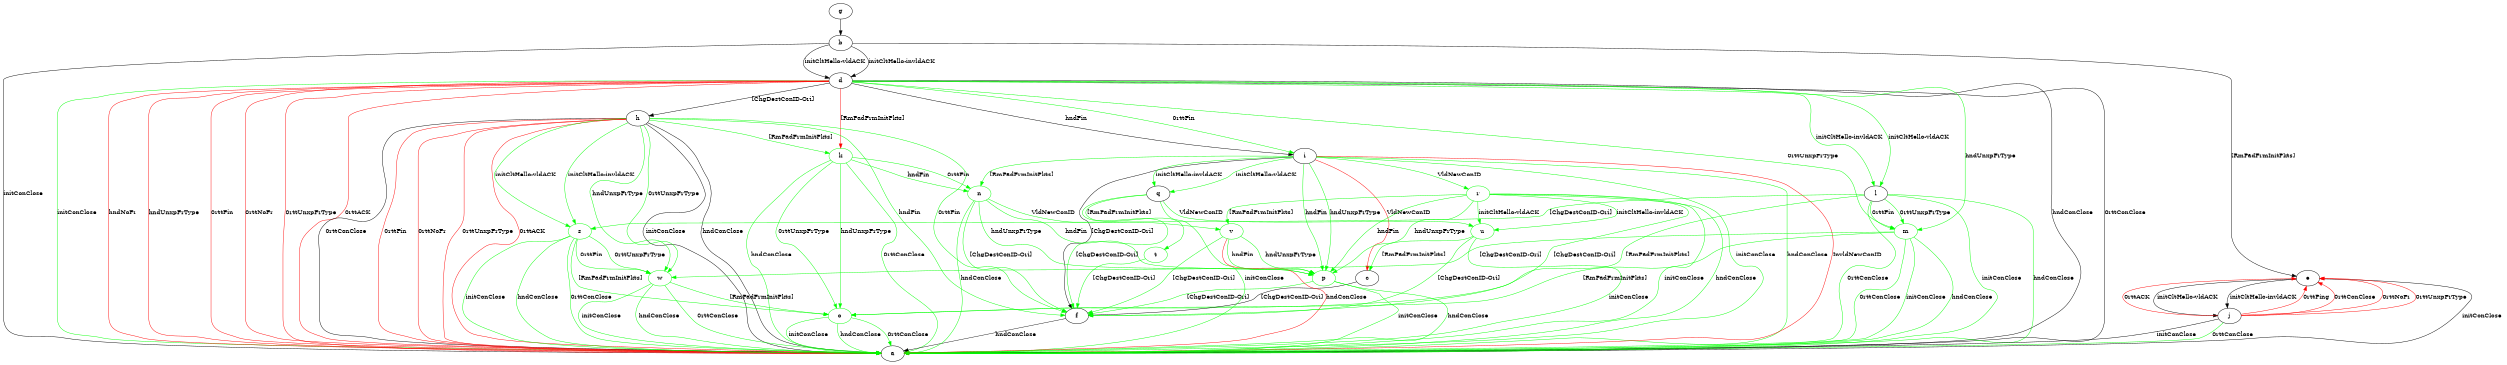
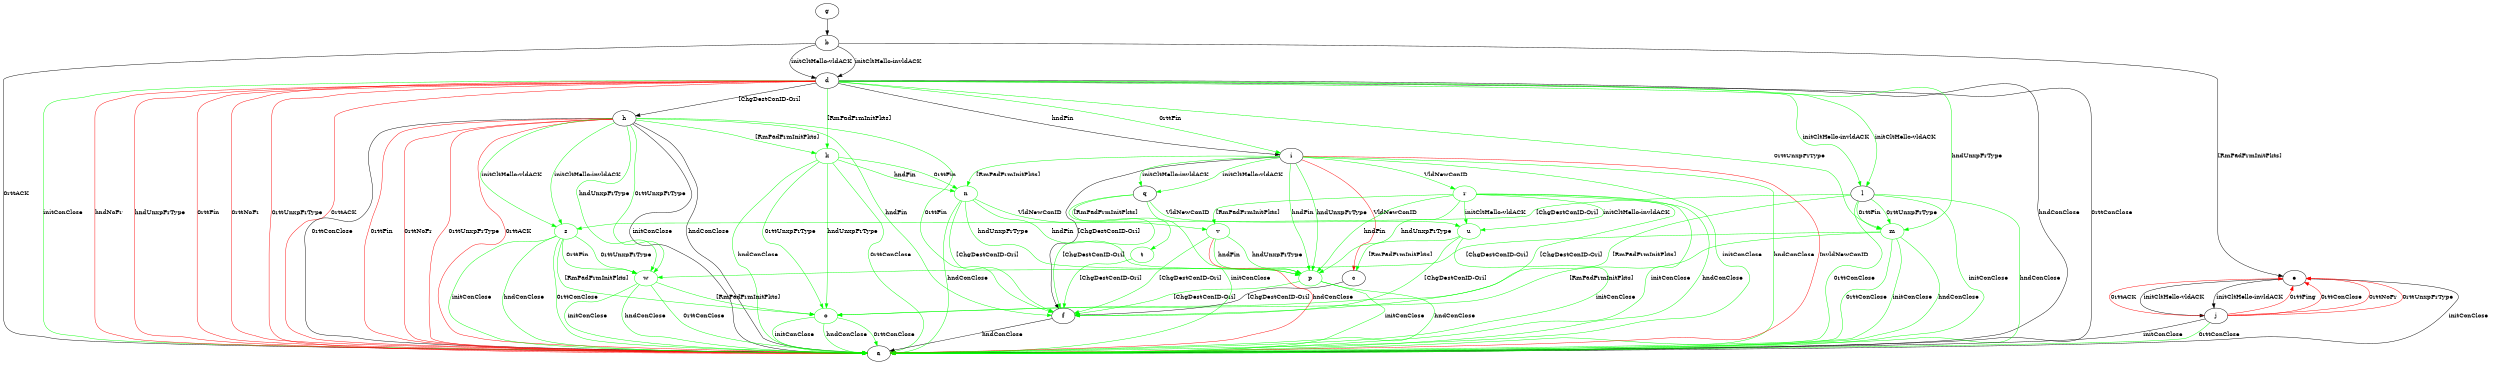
edge "d" -> "k": color red -> green
edge "b" -> "a": label "initConClose " -> "0rttACK "
